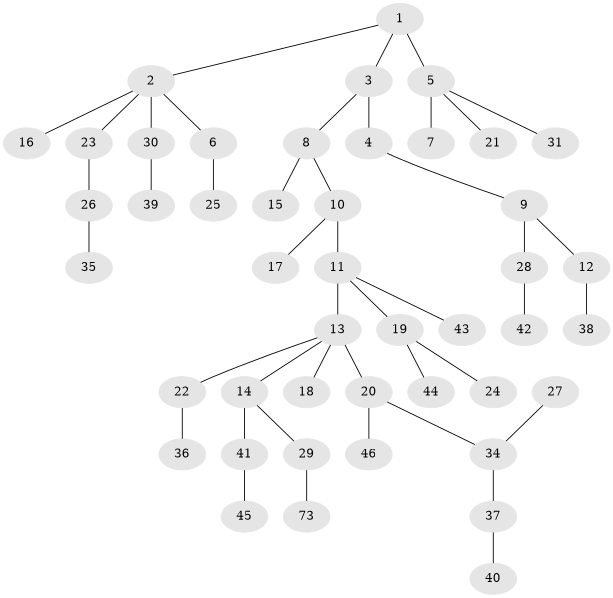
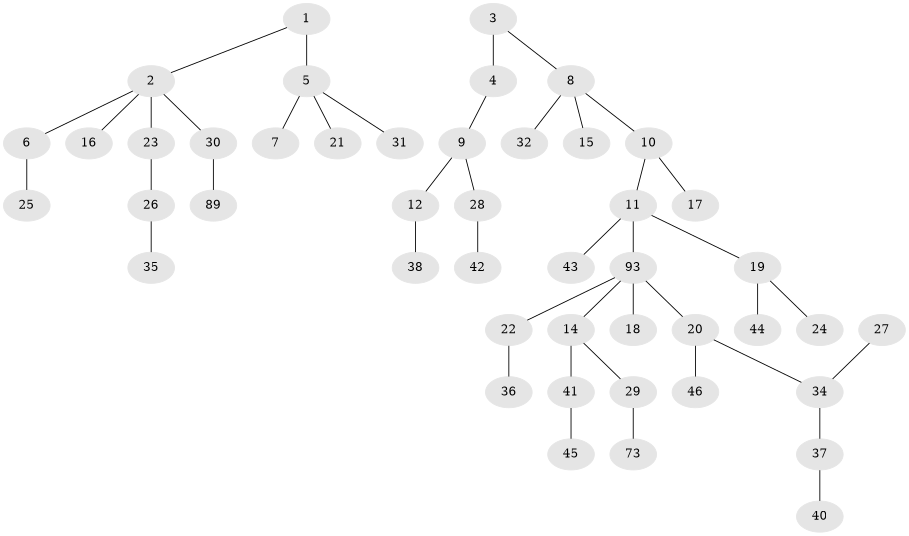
edge "1" -- "3": removed
node "32": added
node "39": label "39" -> "89"
node "13": label "13" -> "93"
